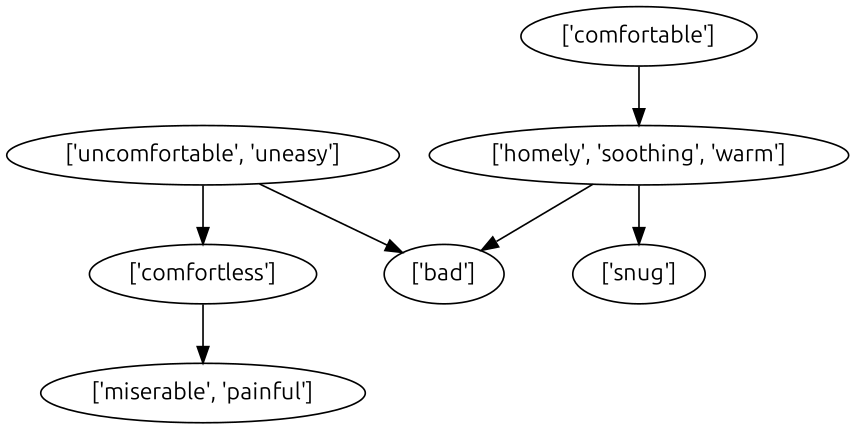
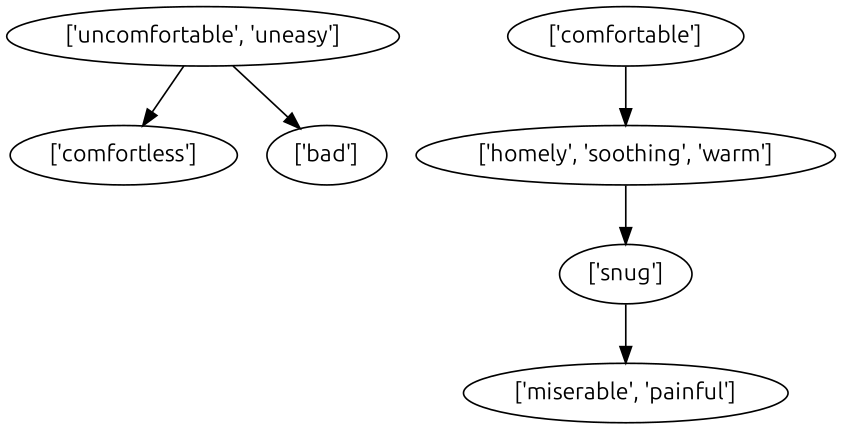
edge "['homely', 'soothing', 'warm']" -> "['bad']": removed
edge "['comfortless']" -> "['miserable', 'painful']": now "['snug']" -> "['miserable', 'painful']"
